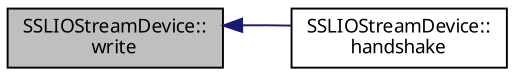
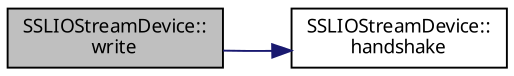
edge "SSLIOStreamDevice:: handshake" -> "SSLIOStreamDevice:: write": reversed
